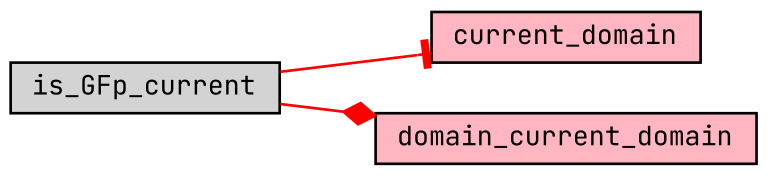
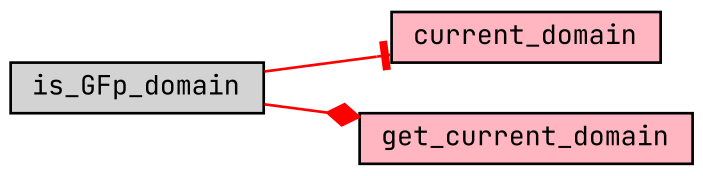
node "is_GFp_current": label "is_GFp_current" -> "is_GFp_domain"
node "domain_current_domain": label "domain_current_domain" -> "get_current_domain"
